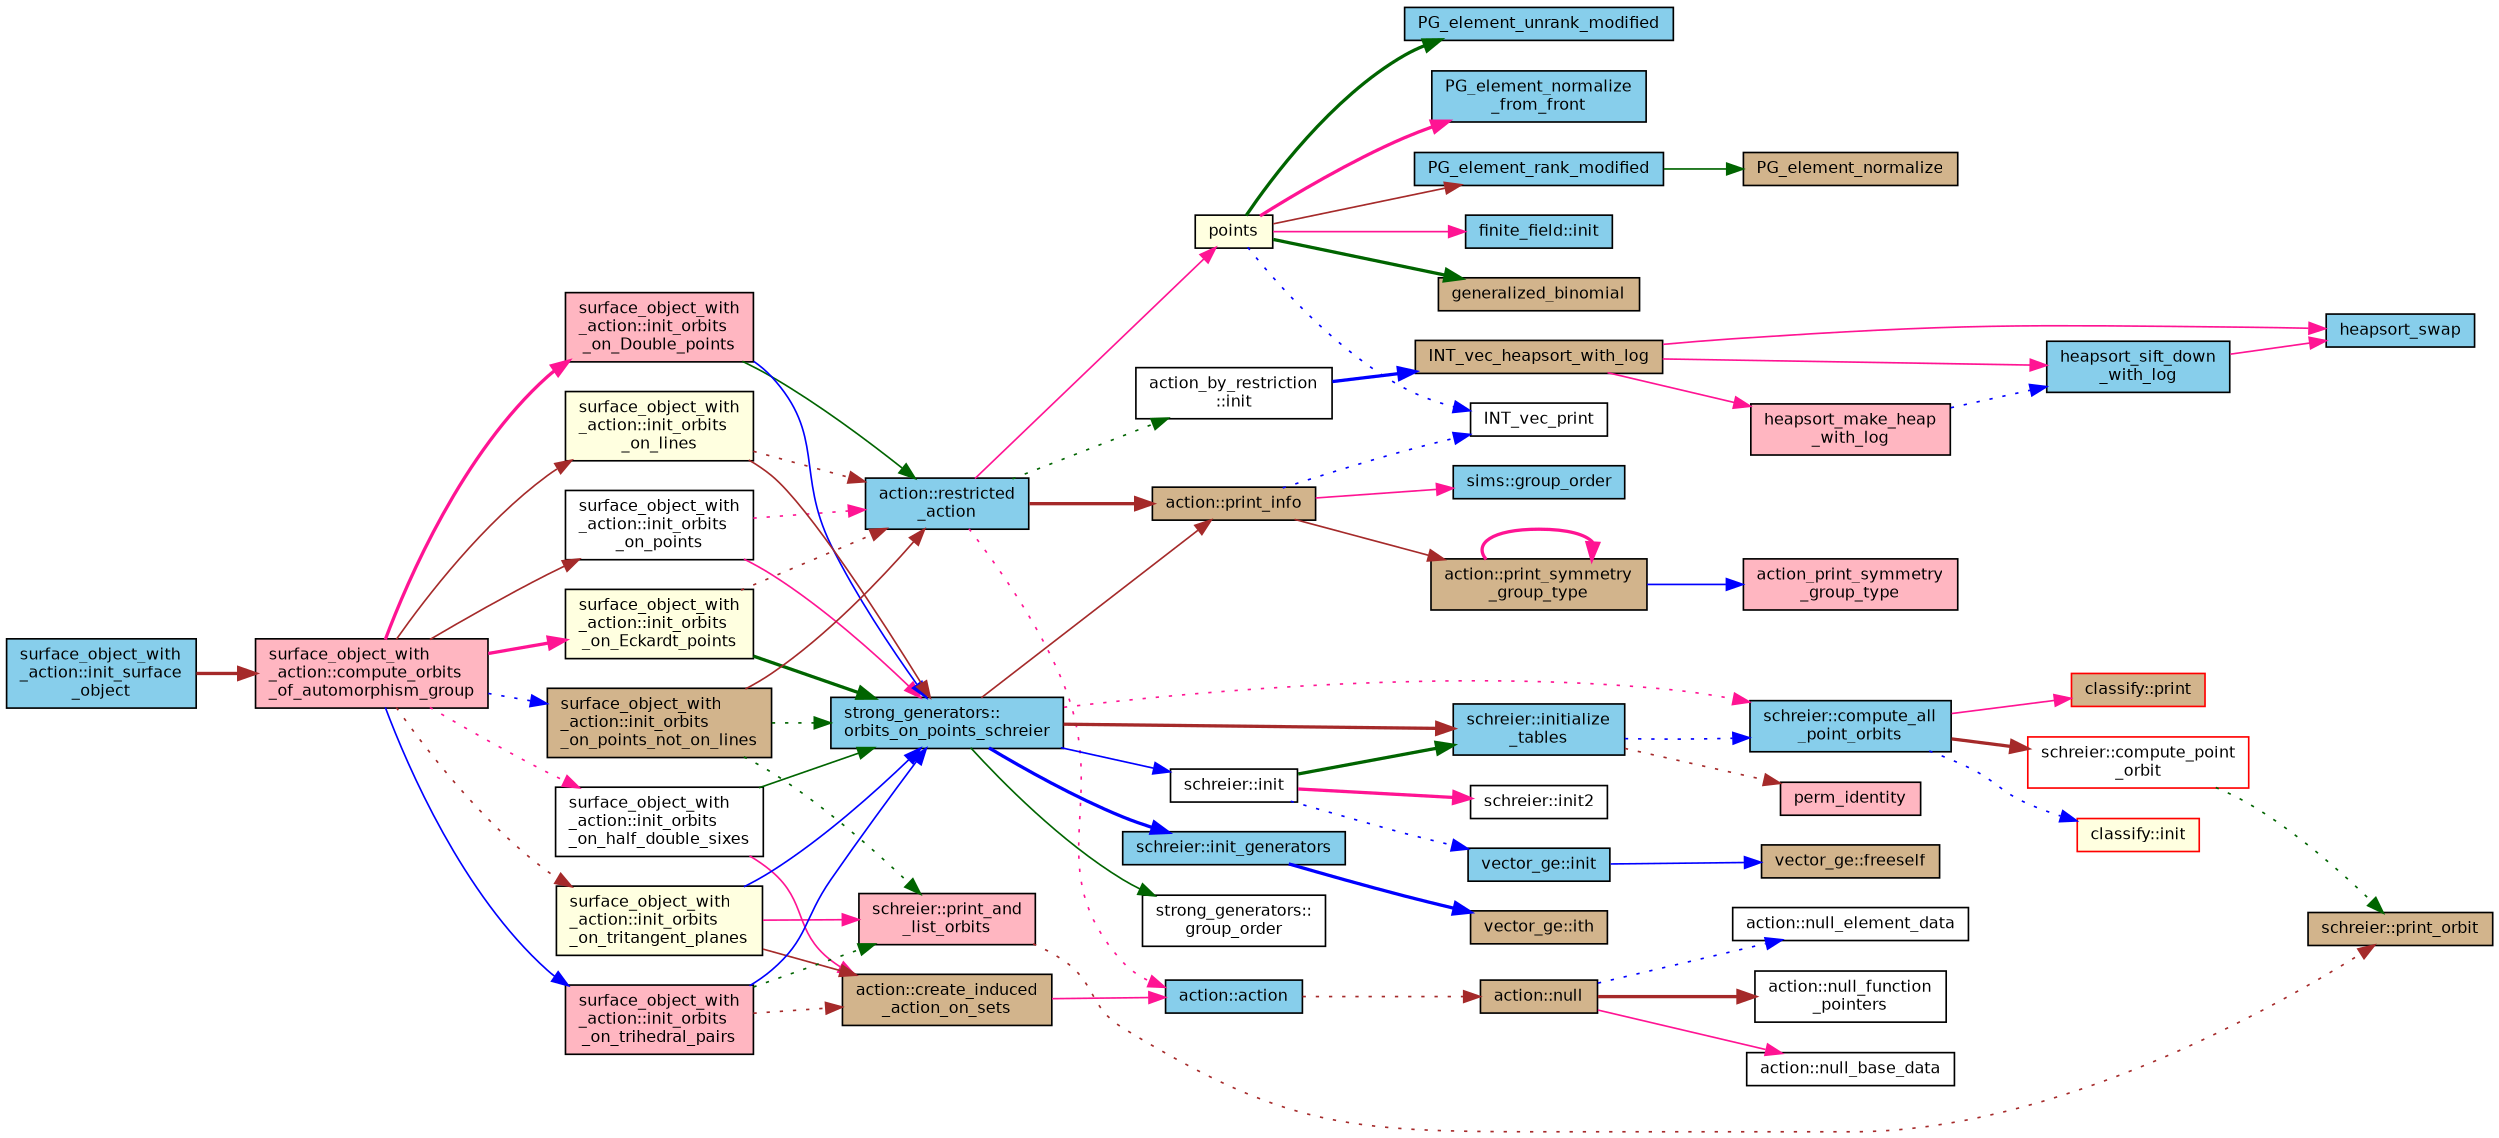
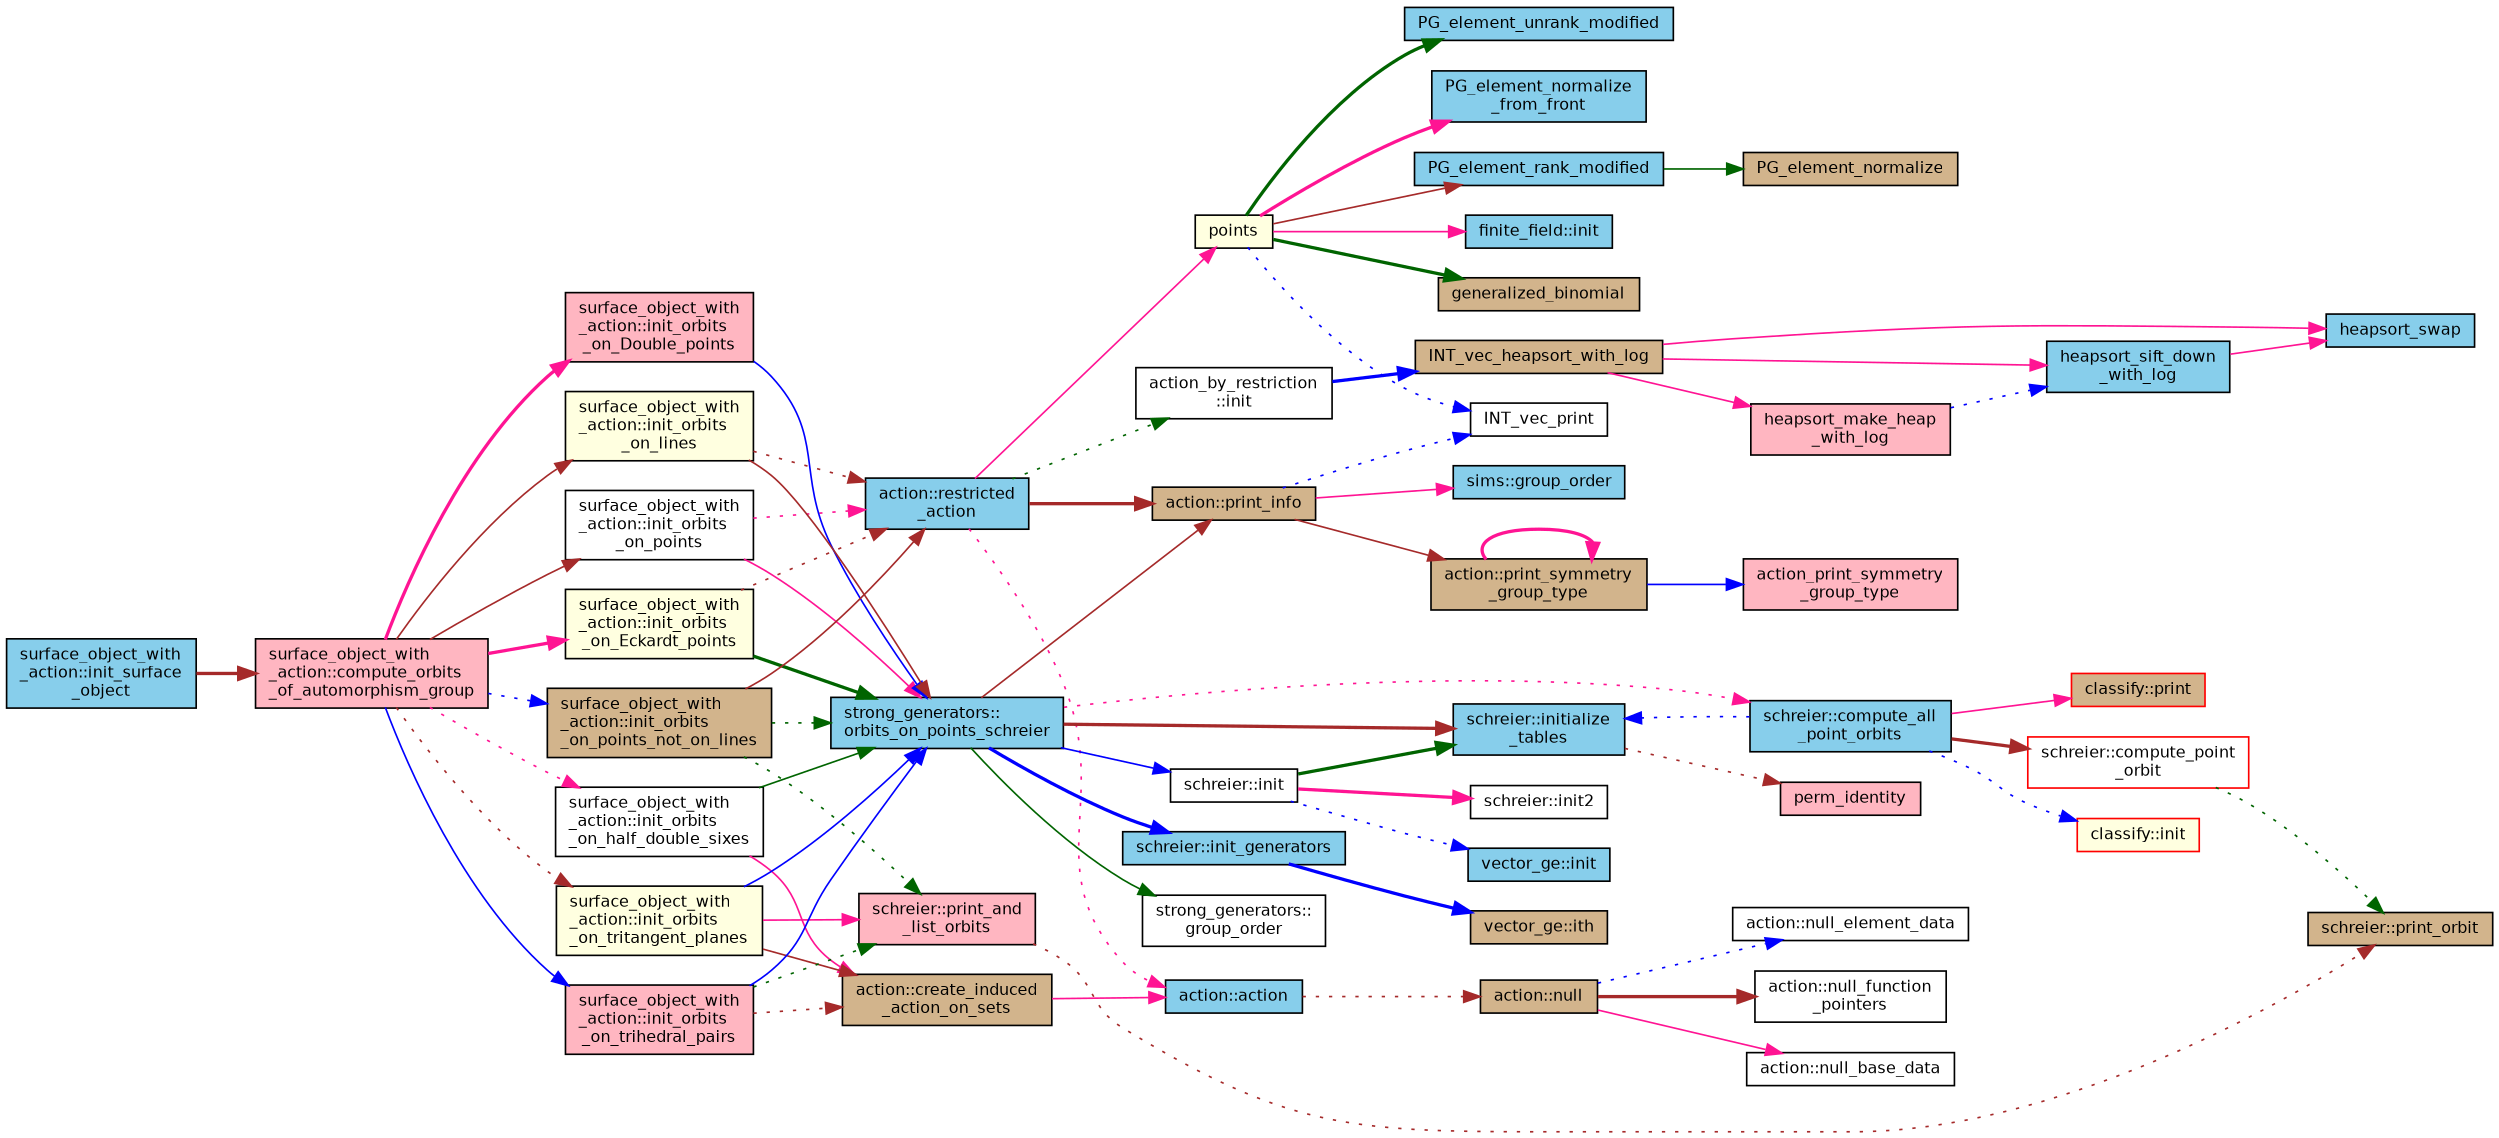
edge "surface_object_with _action::init_orbits _on_Double_points" -> "action::restricted _action": removed
edge "schreier::initialize _tables" -> "schreier::compute_all _point_orbits": reversed
node "vector_ge::freeself": removed
